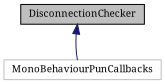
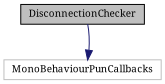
edge "MonoBehaviourPunCallbacks" -> "DisconnectionChecker": reversed
